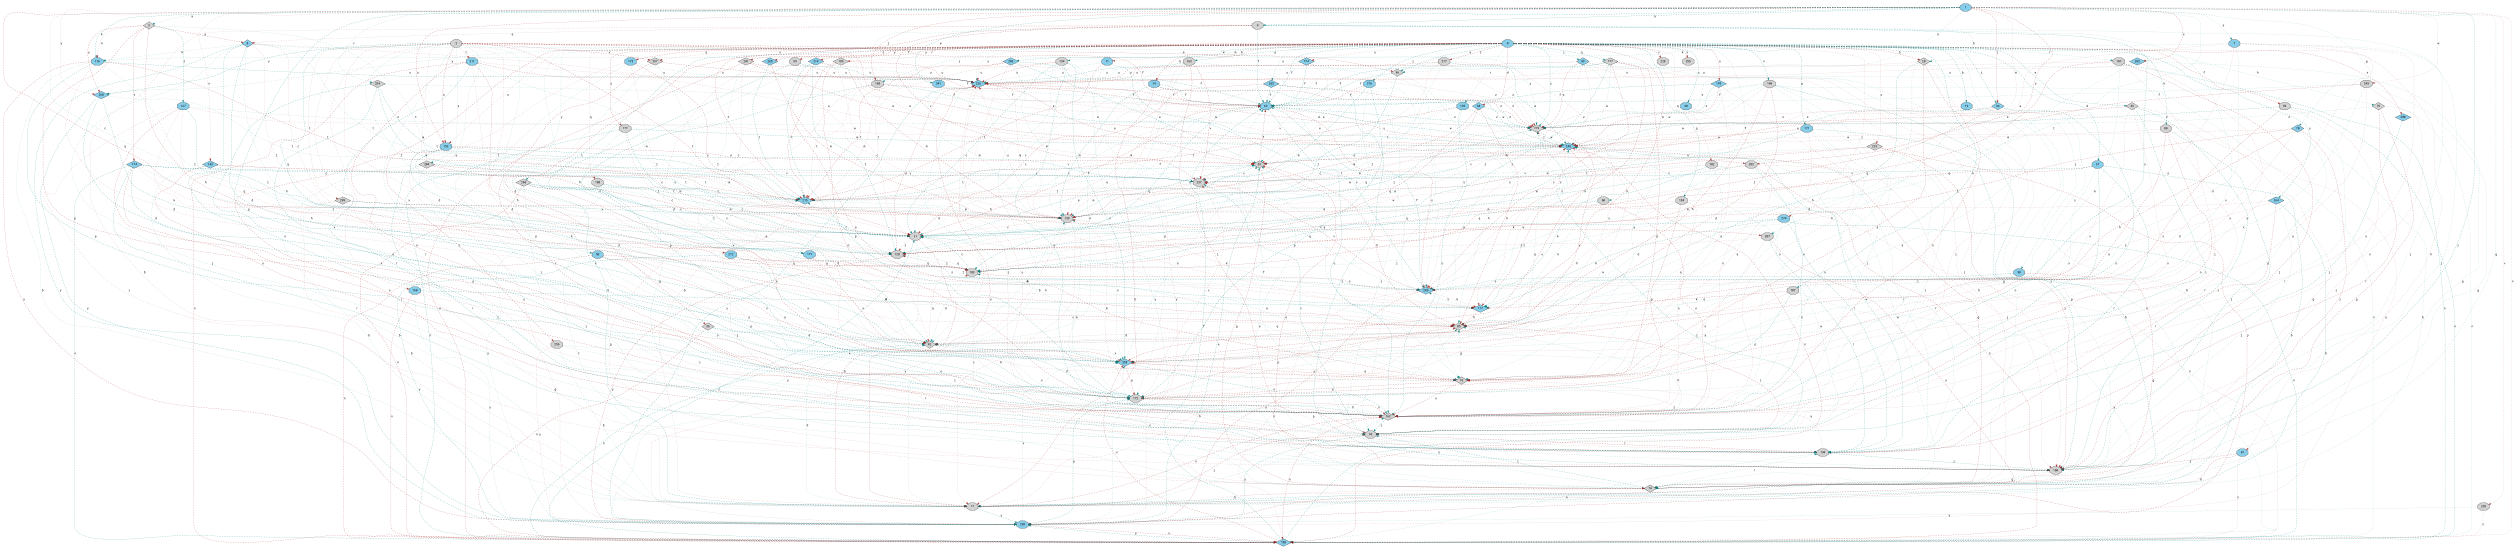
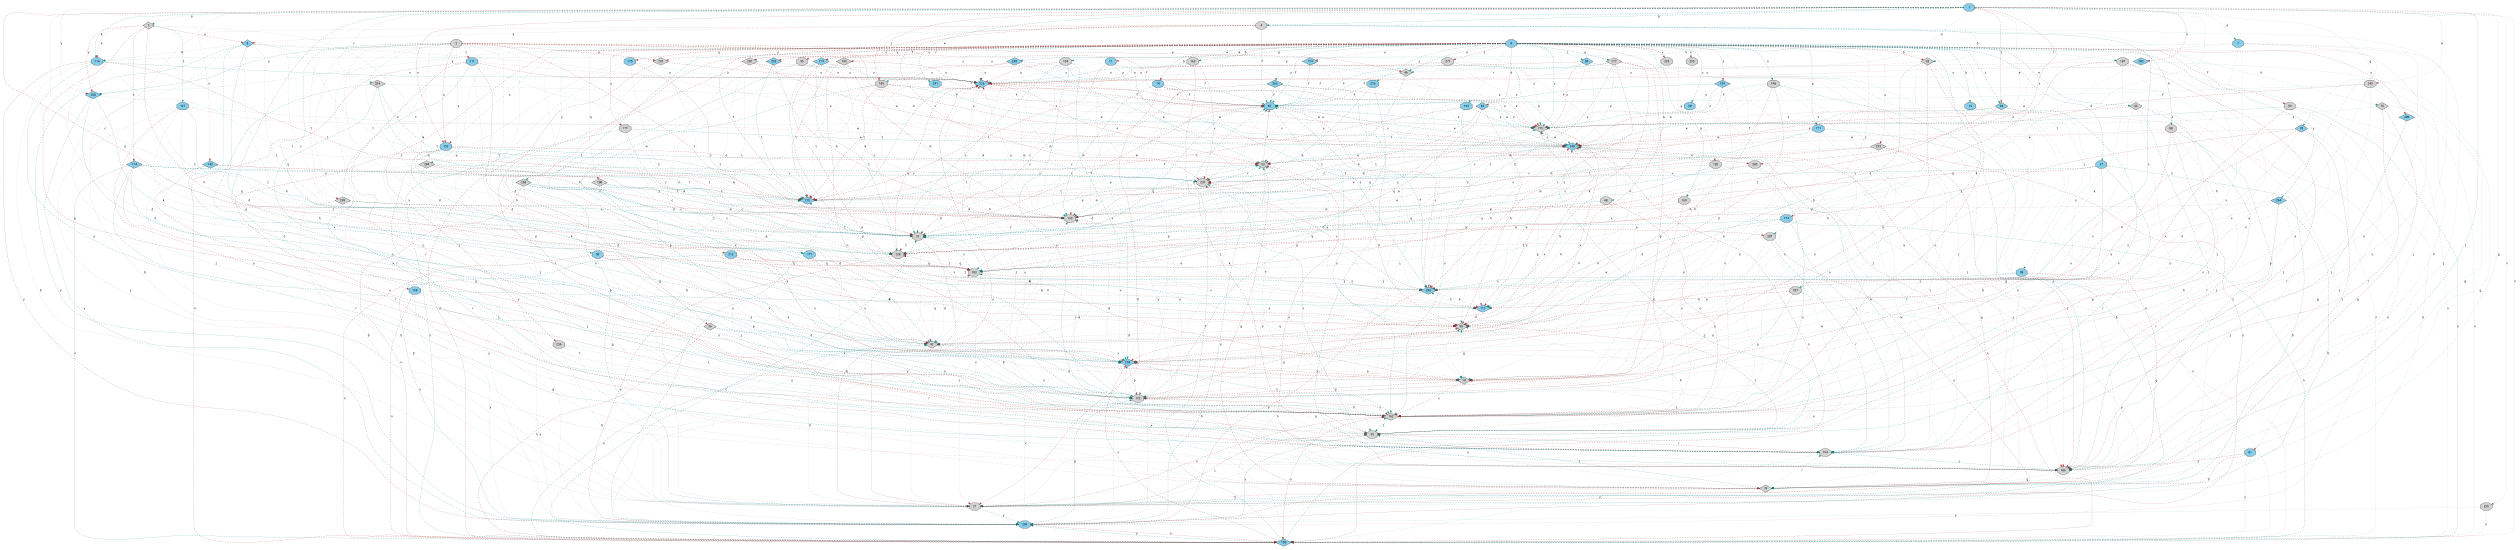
node "180": shape octagon -> diamond
edge "187" -> "150": style dashed -> dotted
